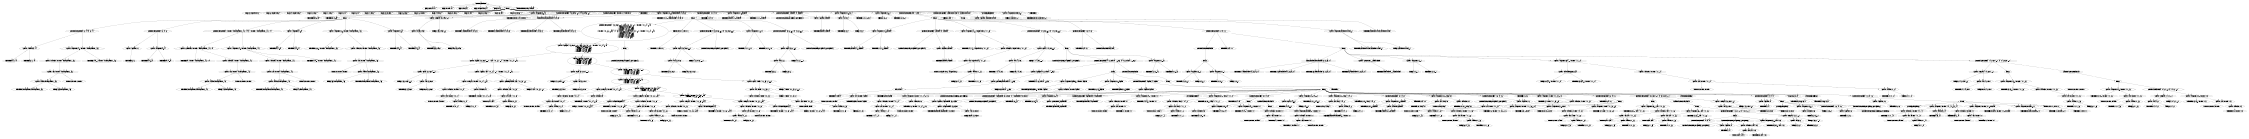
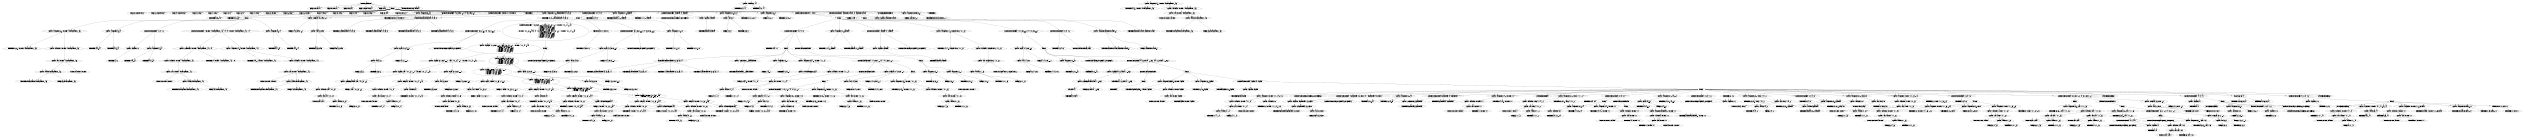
node "(JUMP_TARGET,LABEL_42)": label "(JUMP_TARGET,LABEL_42)" -> "(JUMP_TARGET,IDENTIFIER_42)"
node "(CONTROL_STRUCTURE,if ( v8 < a4 ),if ( v8 < a4 ))": removed
node "(IDENTIFIER,v25,v25[0] = *(_OWORD *)(v11 + 24))": removed
